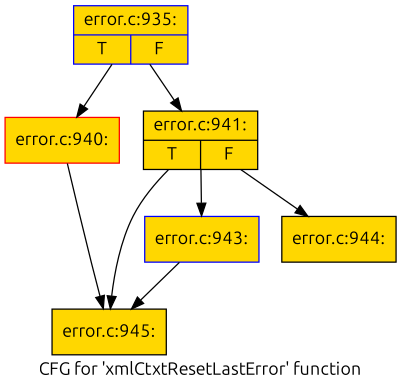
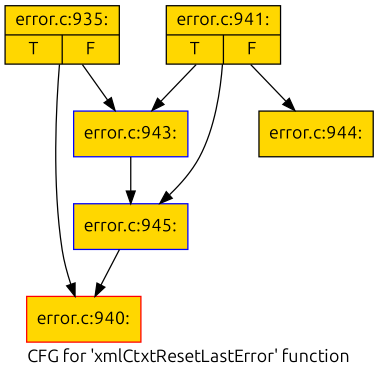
node "error.c:935:": color blue -> black
edge "error.c:935:" -> "error.c:941:": now "error.c:935:" -> "error.c:943:"
edge "error.c:940:" -> "error.c:945:": reversed
node "error.c:945:": color black -> blue
